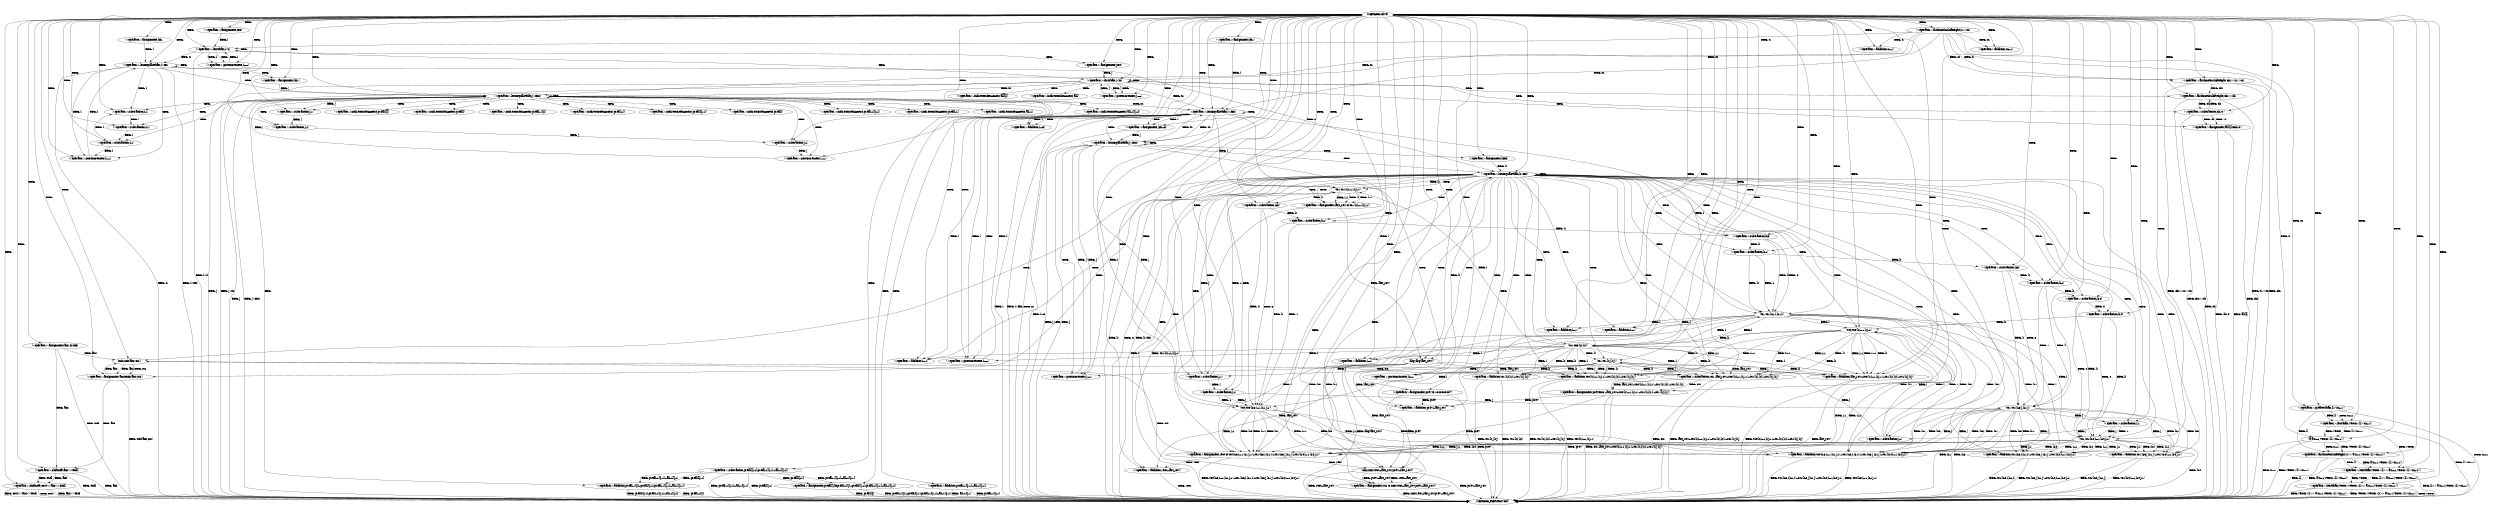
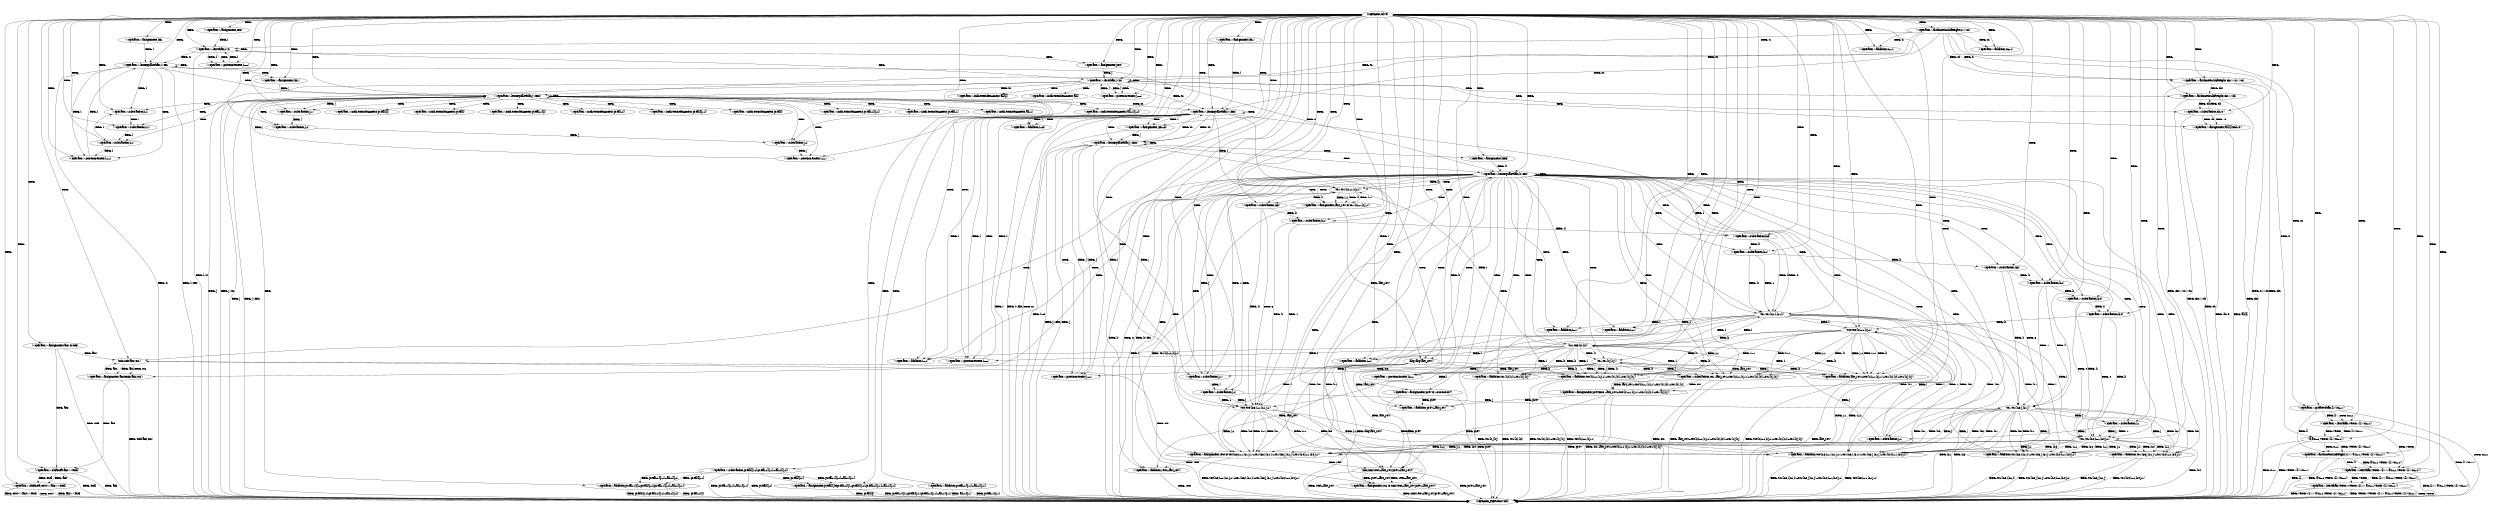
edge "(METHOD,solve)" -> "(<operator>.assignment,ans=min(ans,cur))": now "(METHOD,solve)" -> "(<operator>.indirectIndexAccess,a[i-1][j-1])"
